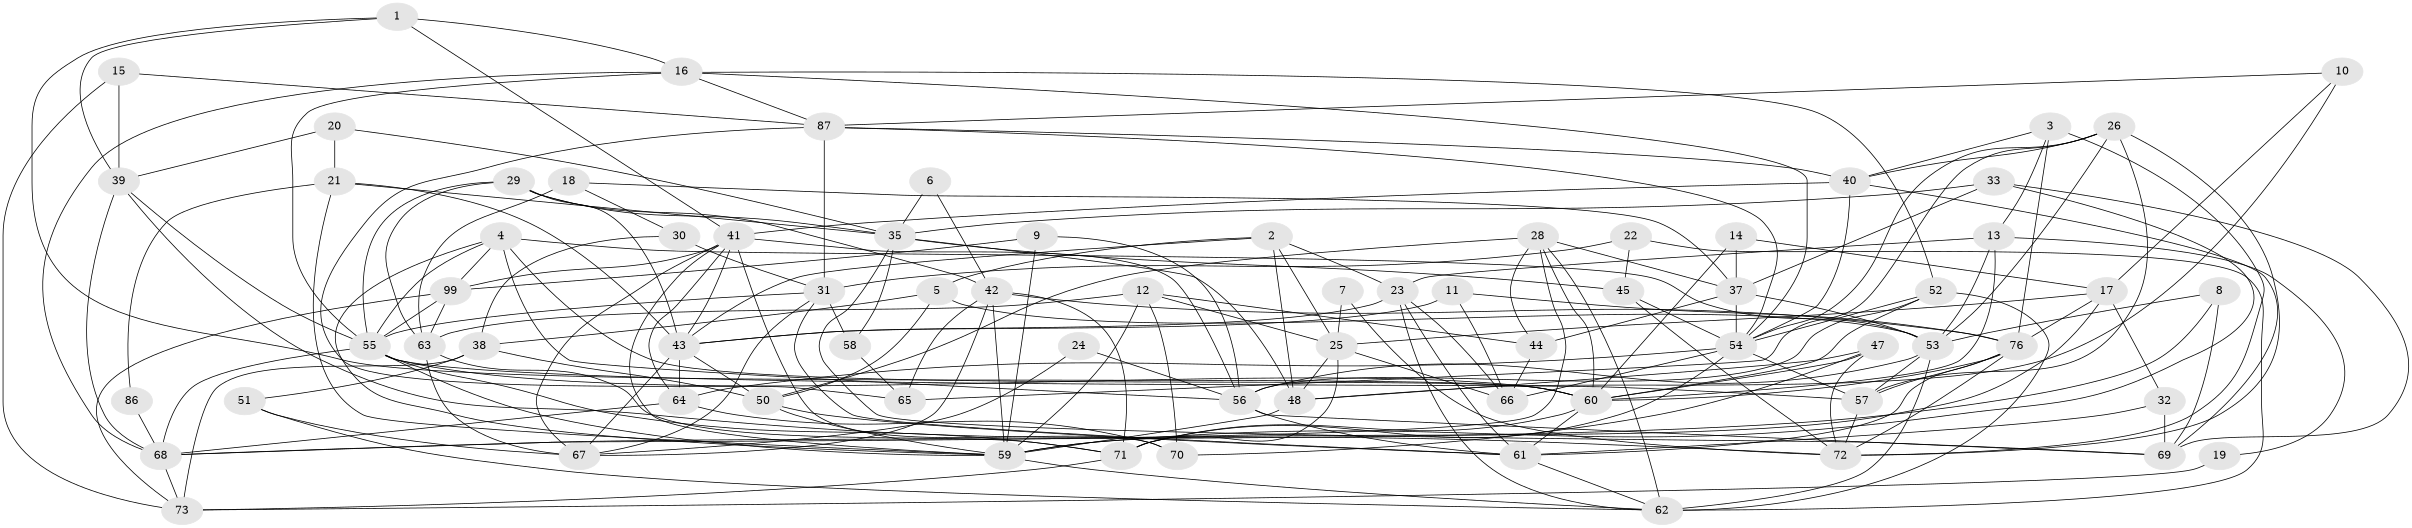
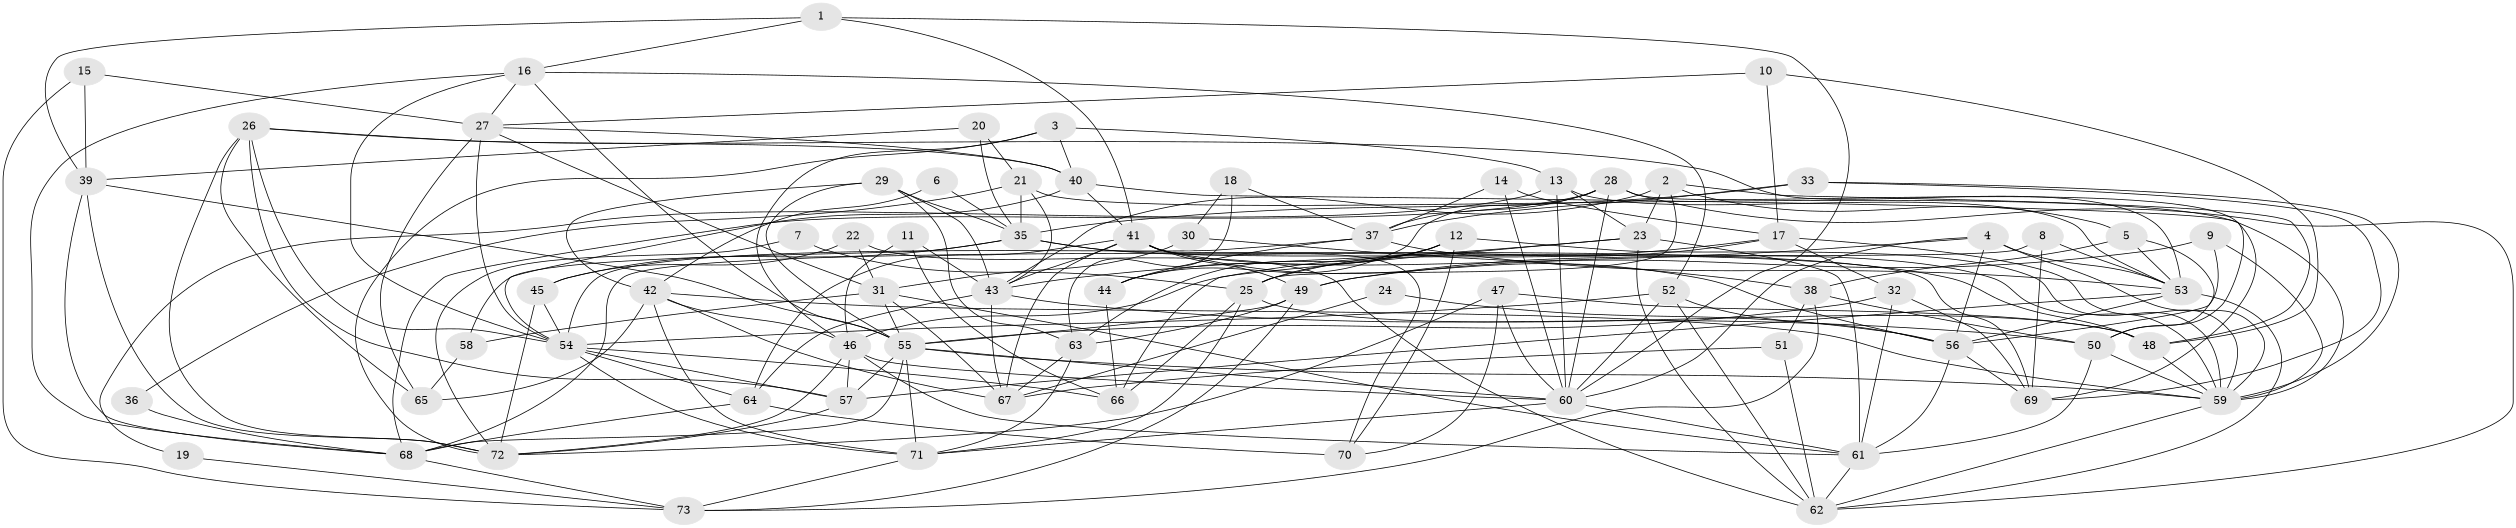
node "87": label "87" -> "27"
edge "4" -- "55": now "32" -- "55"
node "99": label "99" -> "49"
node "76": label "76" -> "46"
node "86": label "86" -> "36"
